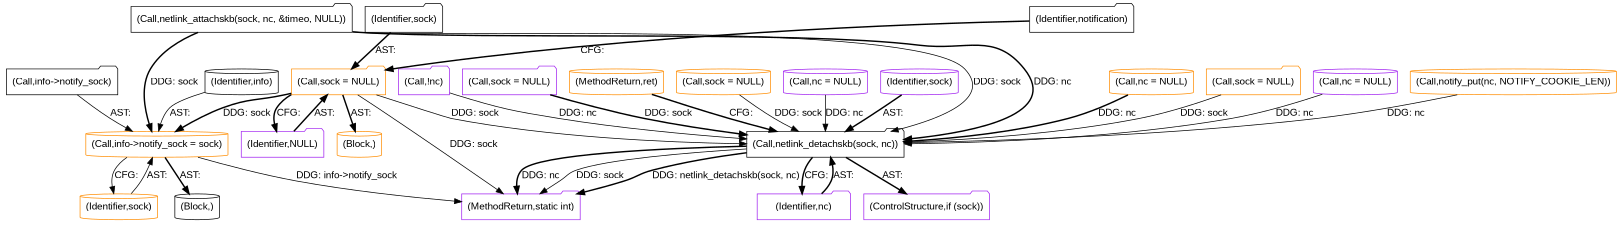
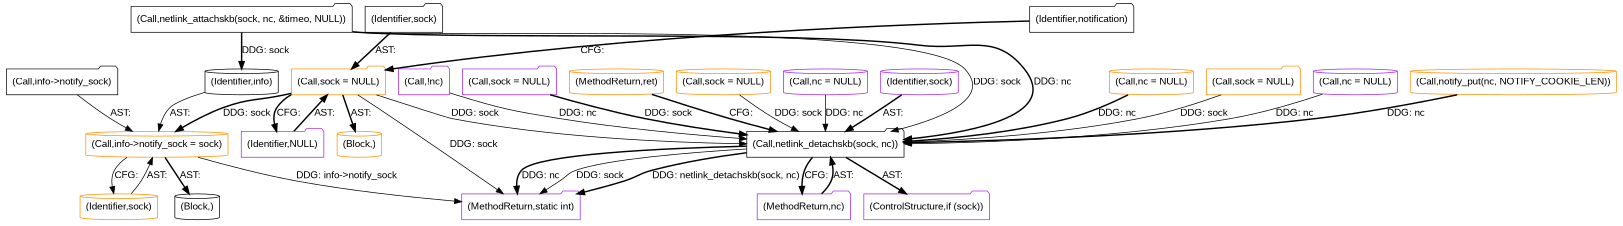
edge "(Call,netlink_attachskb(sock, nc, &timeo, NULL))" -> "(Call,info->notify_sock = sock)": now "(Call,netlink_attachskb(sock, nc, &timeo, NULL))" -> "(Identifier,info)"
edge "(Call,notify_put(nc, NOTIFY_COOKIE_LEN))" -> "(Call,netlink_detachskb(sock, nc))": style solid -> bold
node "(Identifier,nc)": label "(Identifier,nc)" -> "(MethodReturn,nc)"
